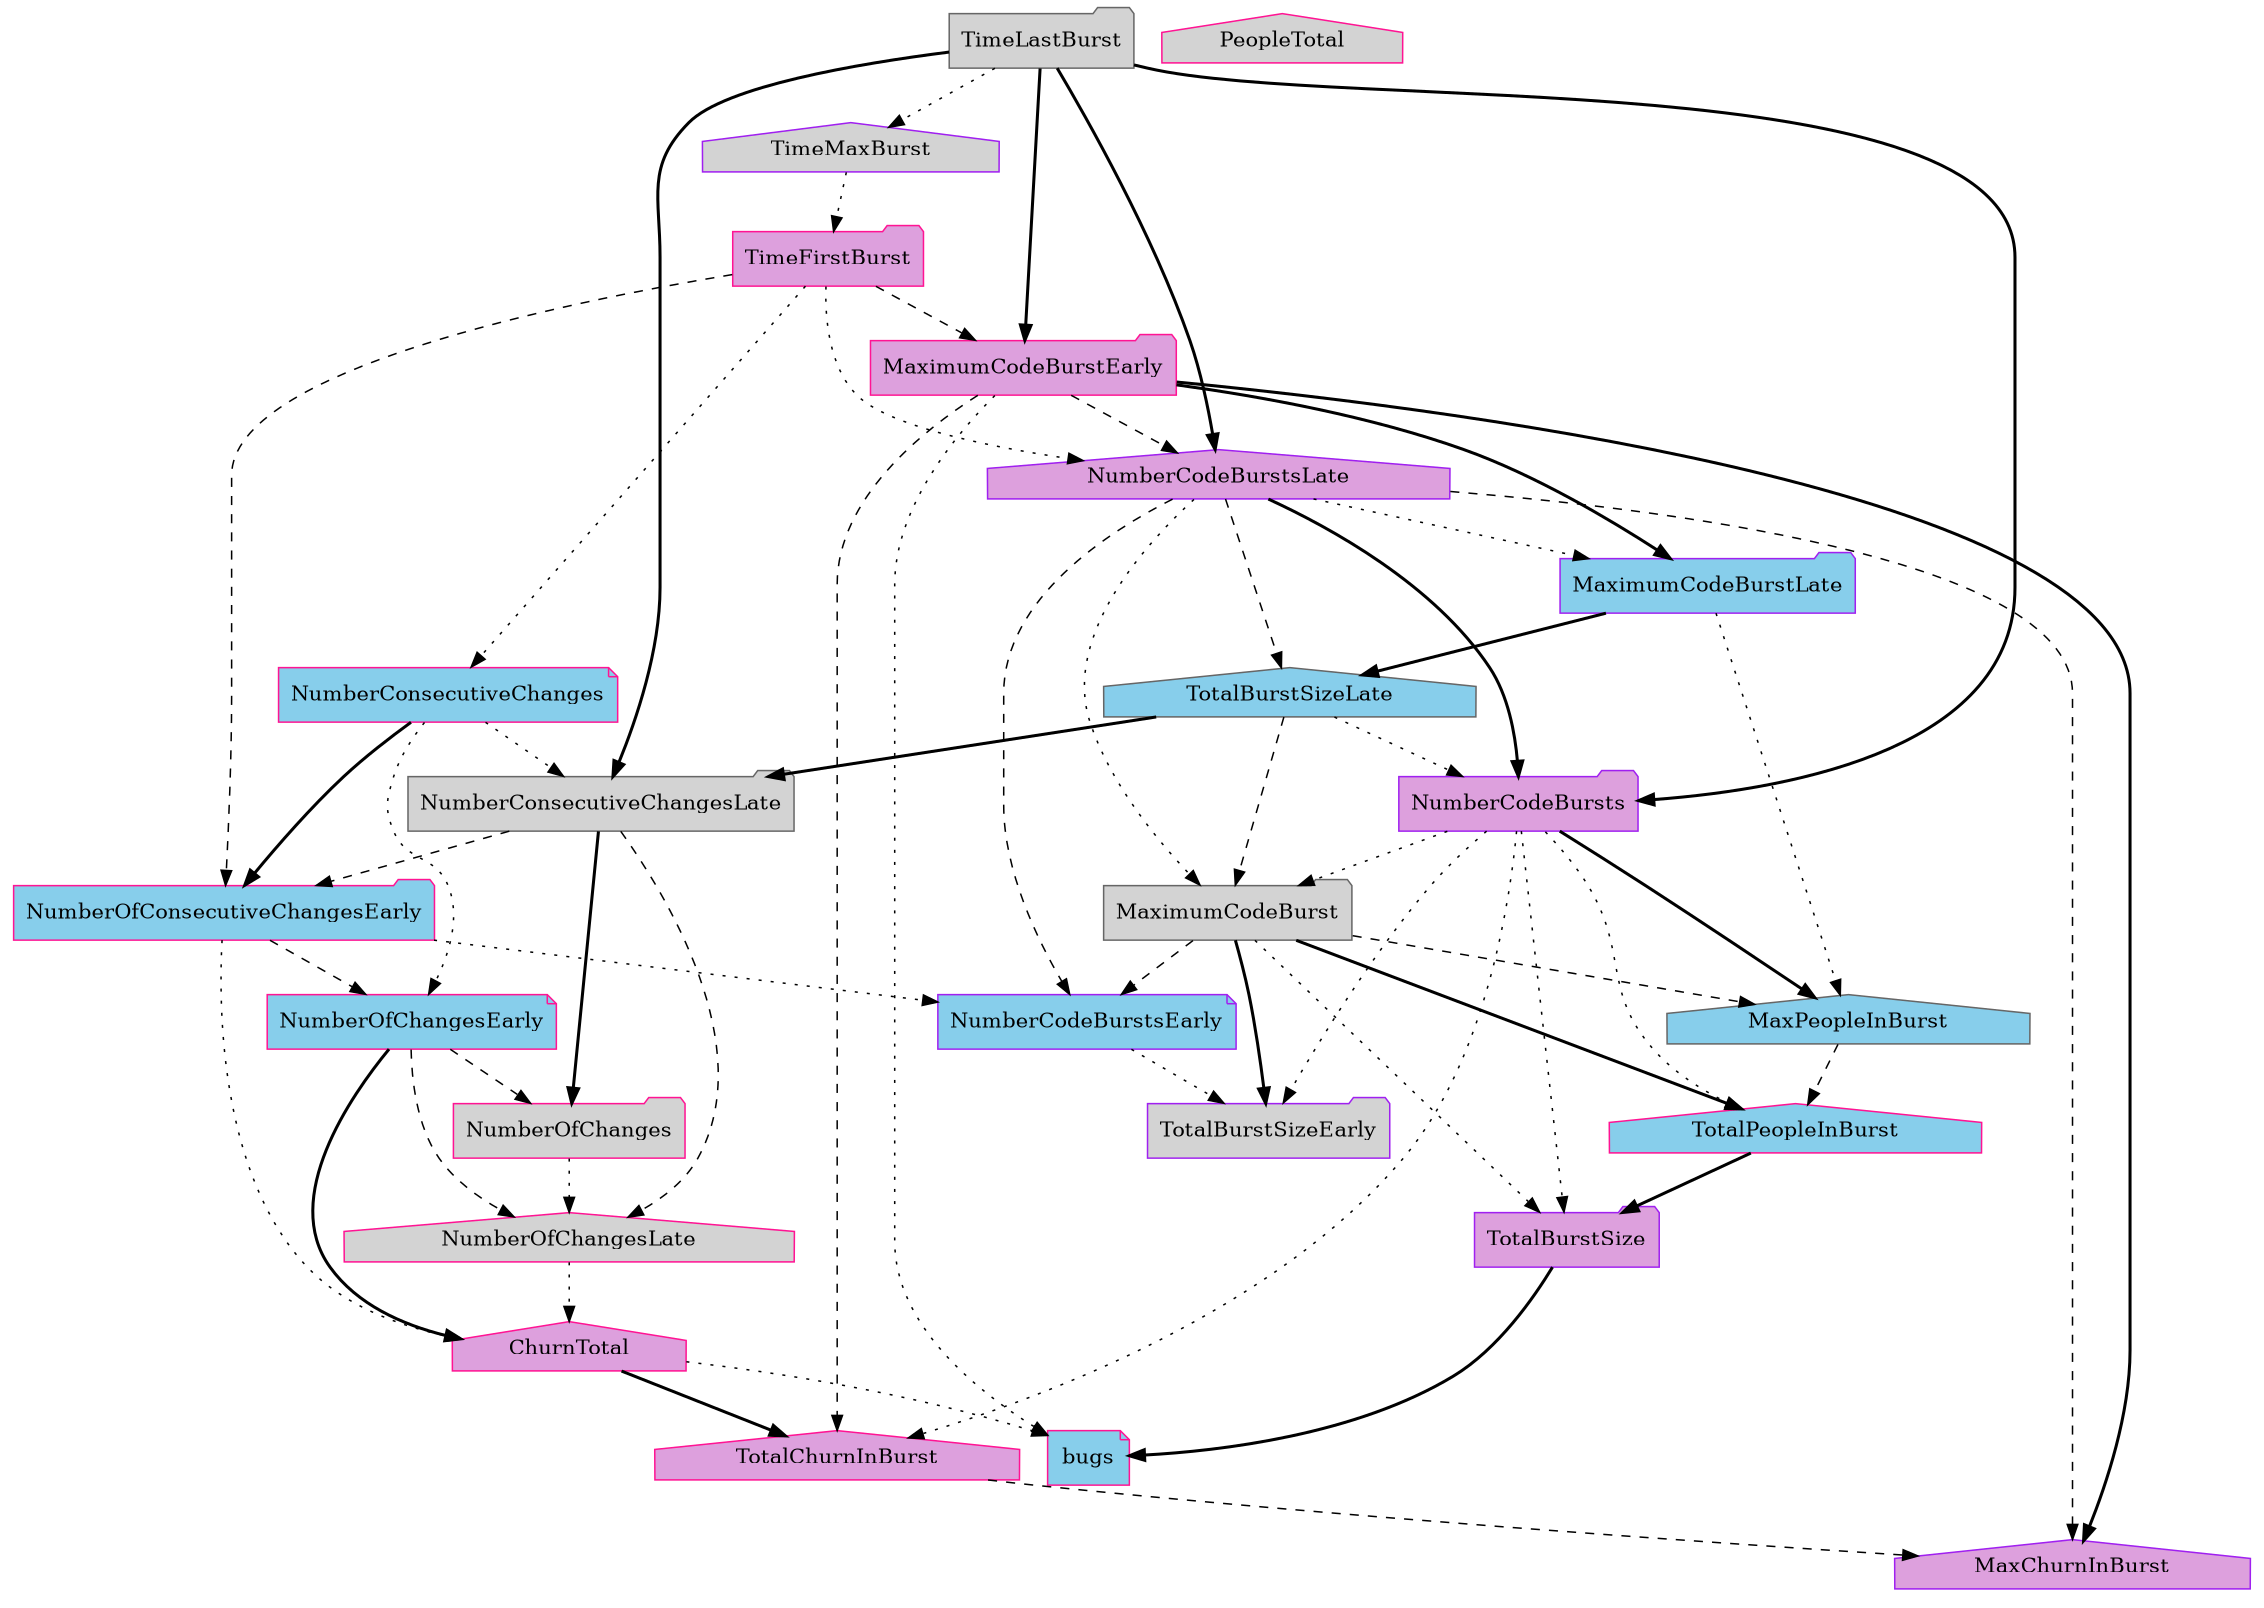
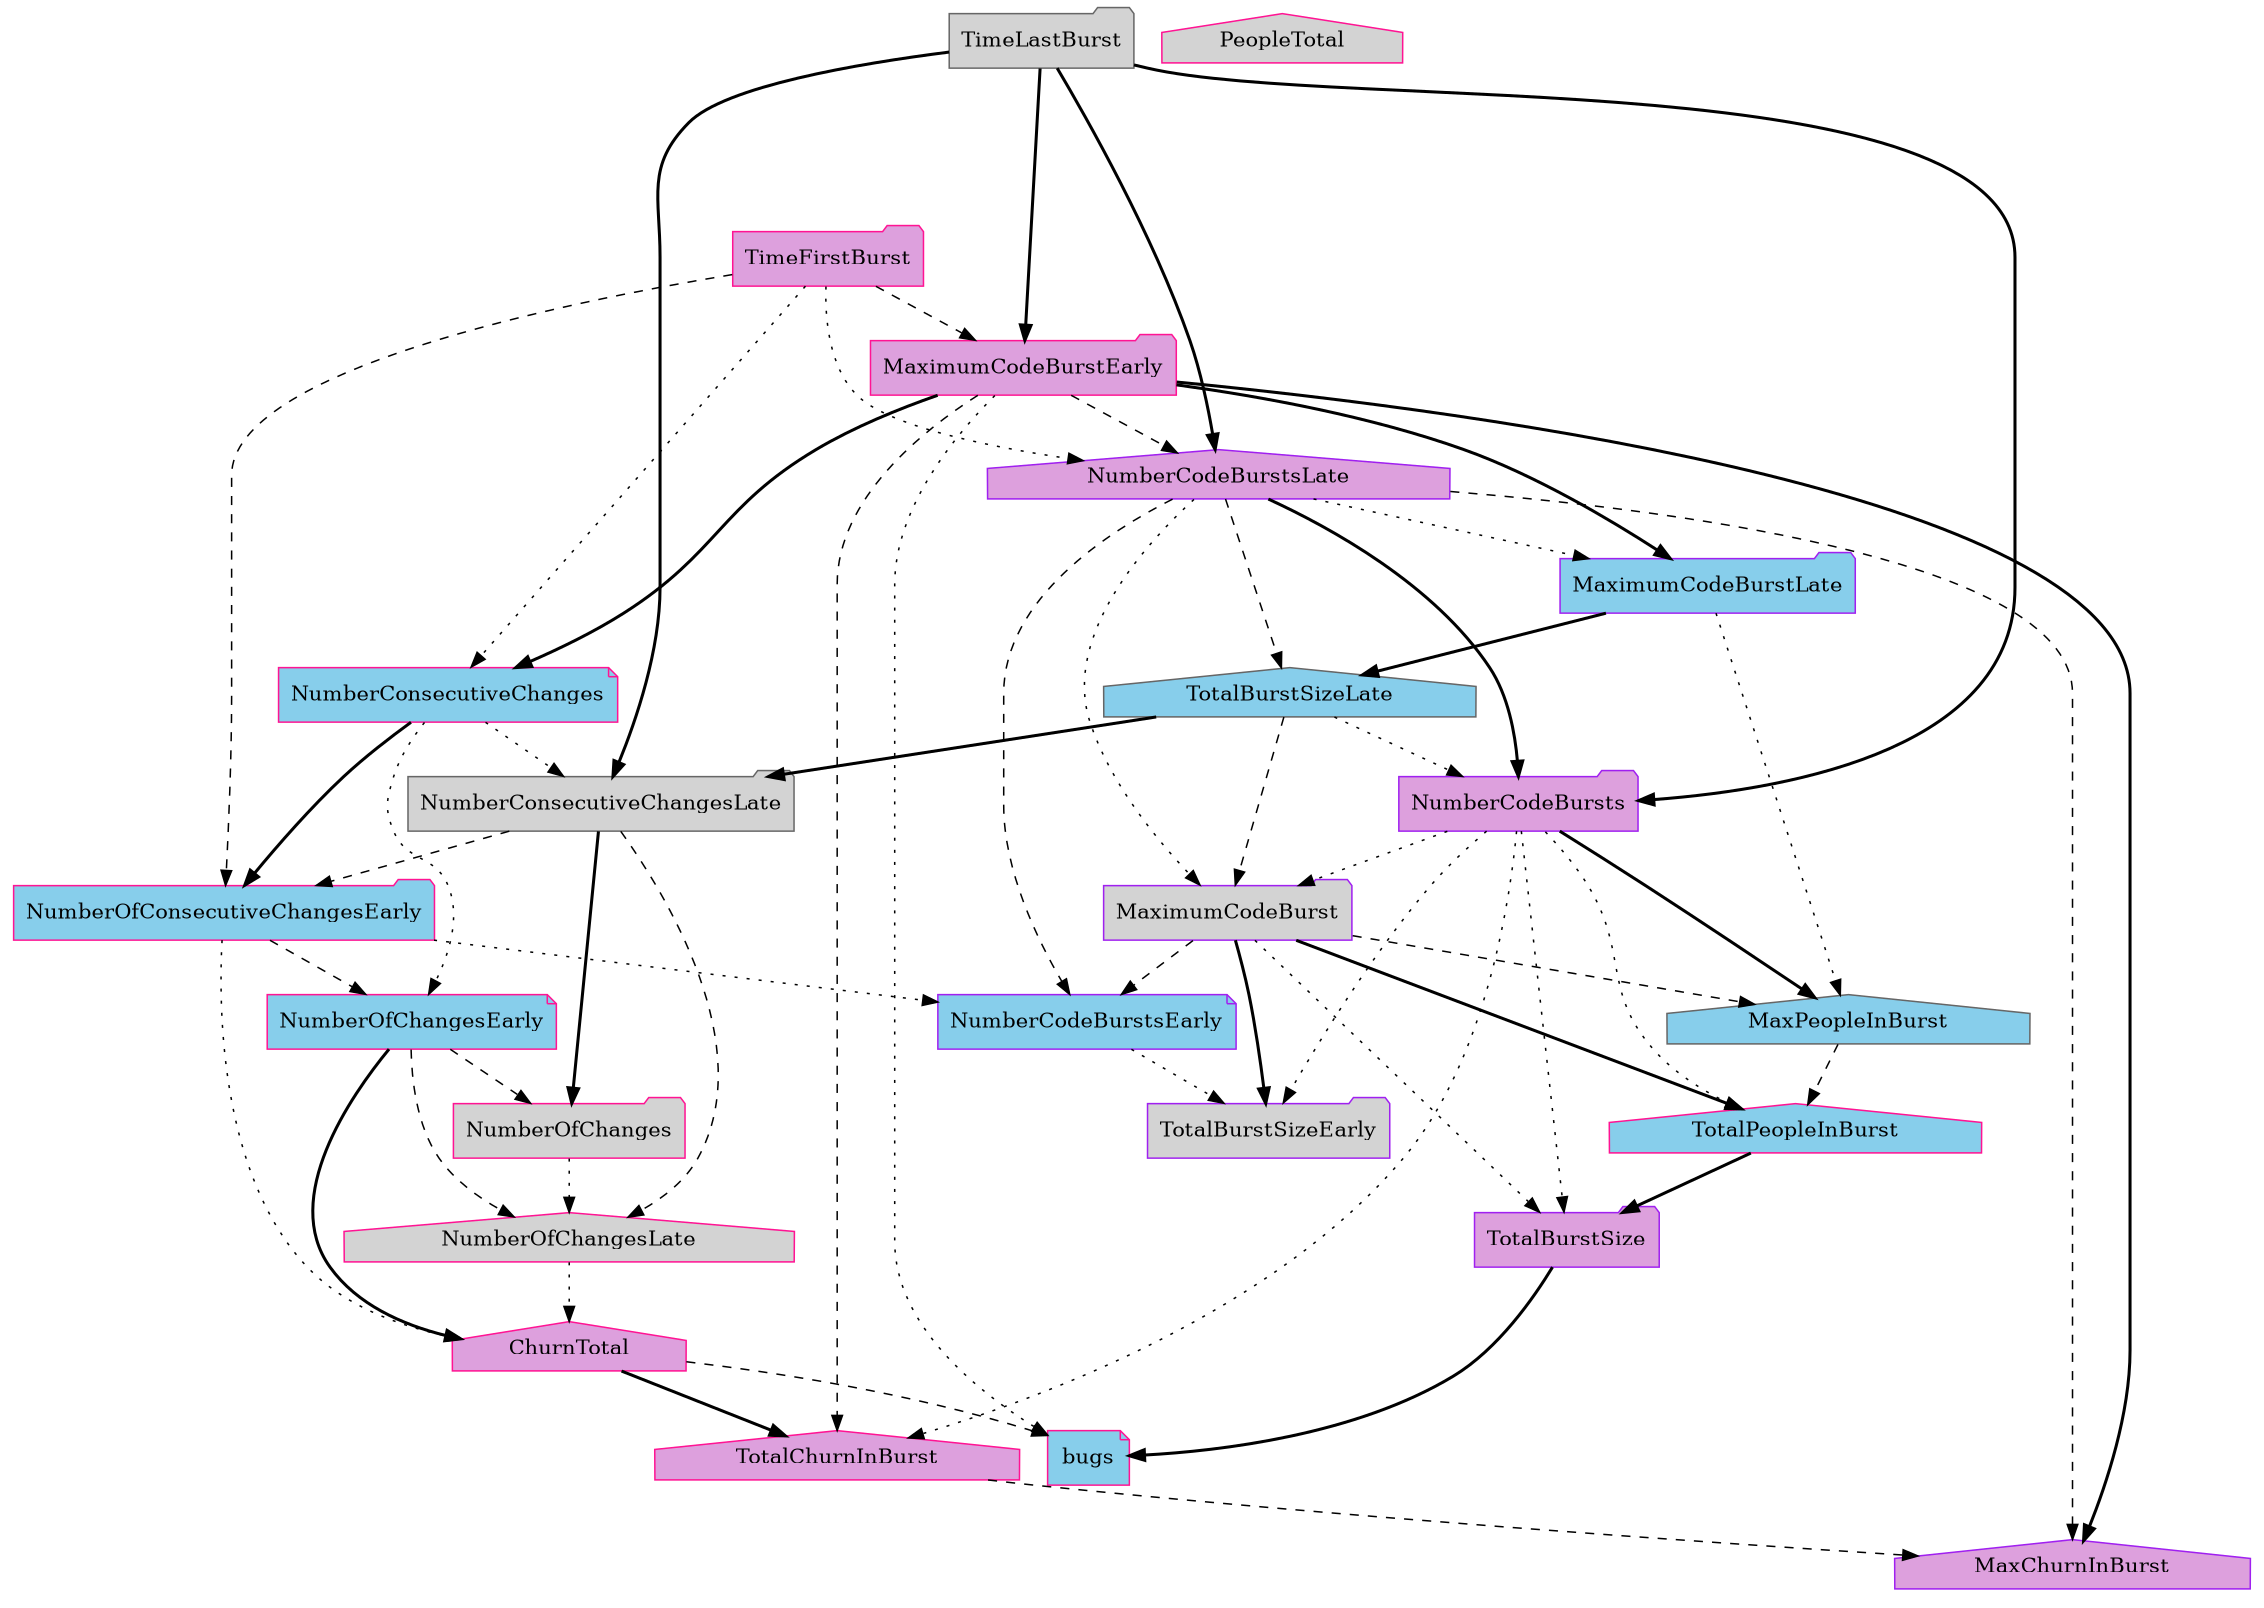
node "TimeMaxBurst": removed
edge "MaximumCodeBurstEarly" -> "NumberConsecutiveChanges": added
node "MaximumCodeBurst": color gray40 -> purple
edge "ChurnTotal" -> "bugs": style dotted -> dashed
